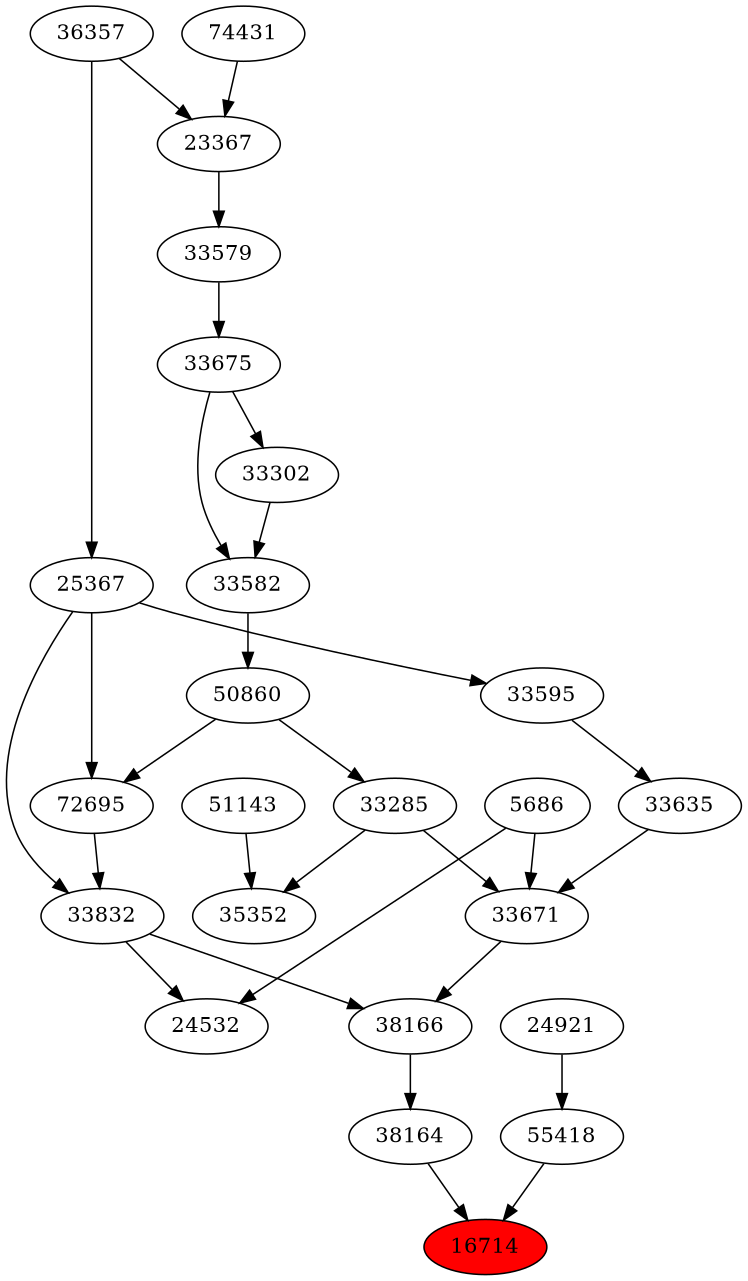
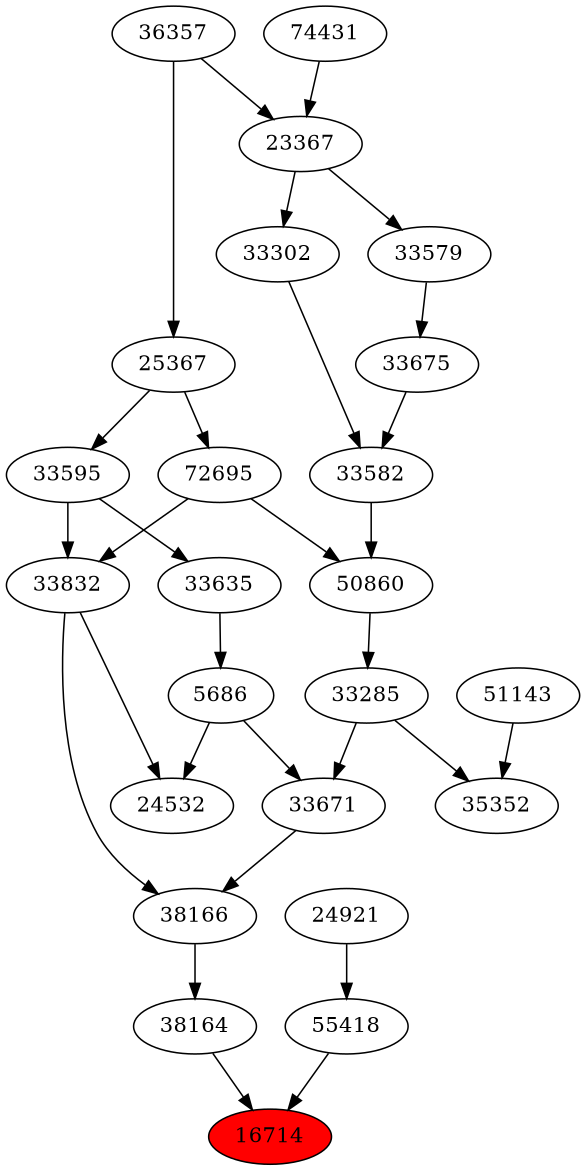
edge "33675" -> "33302": now "23367" -> "33302"
edge "50860" -> "72695": reversed
edge "25367" -> "33832": now "33595" -> "33832"
edge "33635" -> "33671": now "33635" -> "5686"
